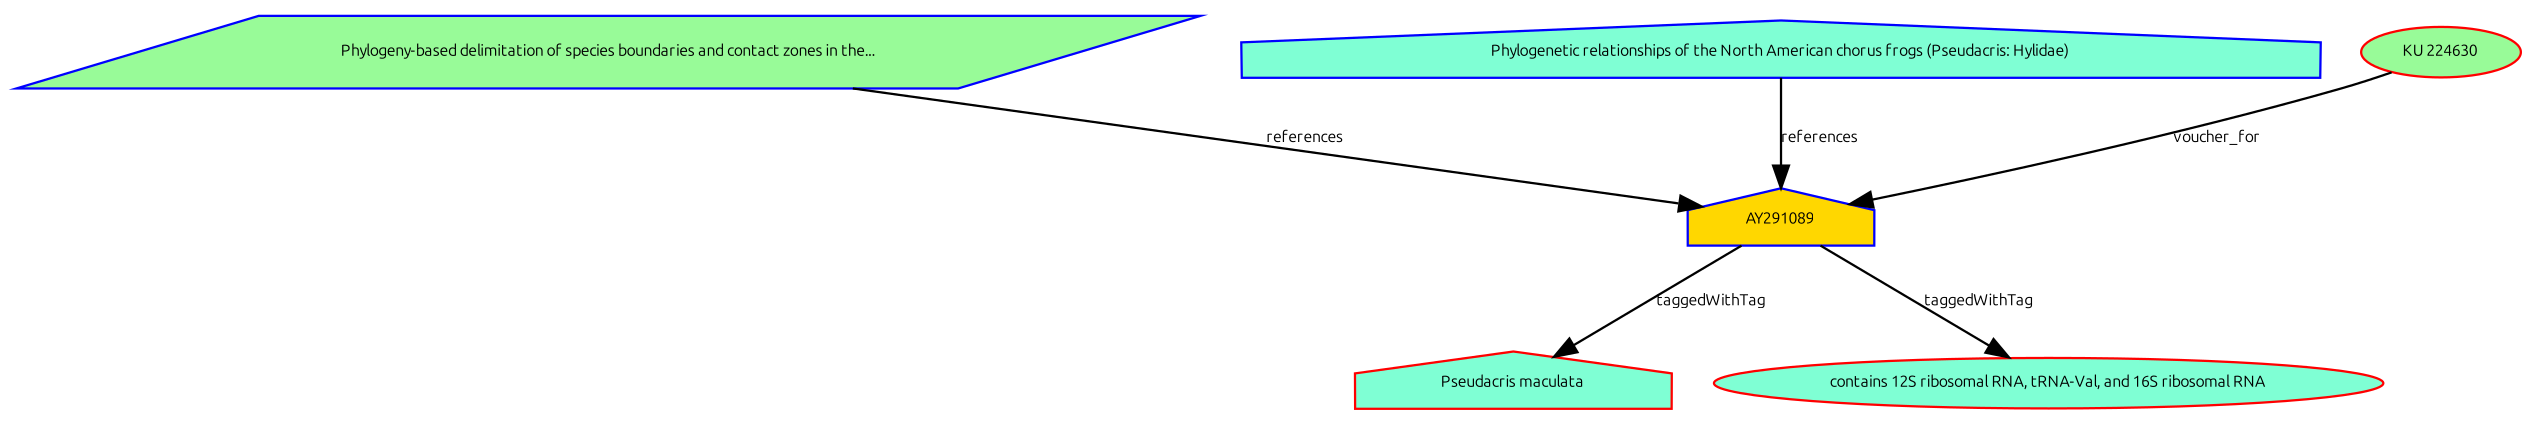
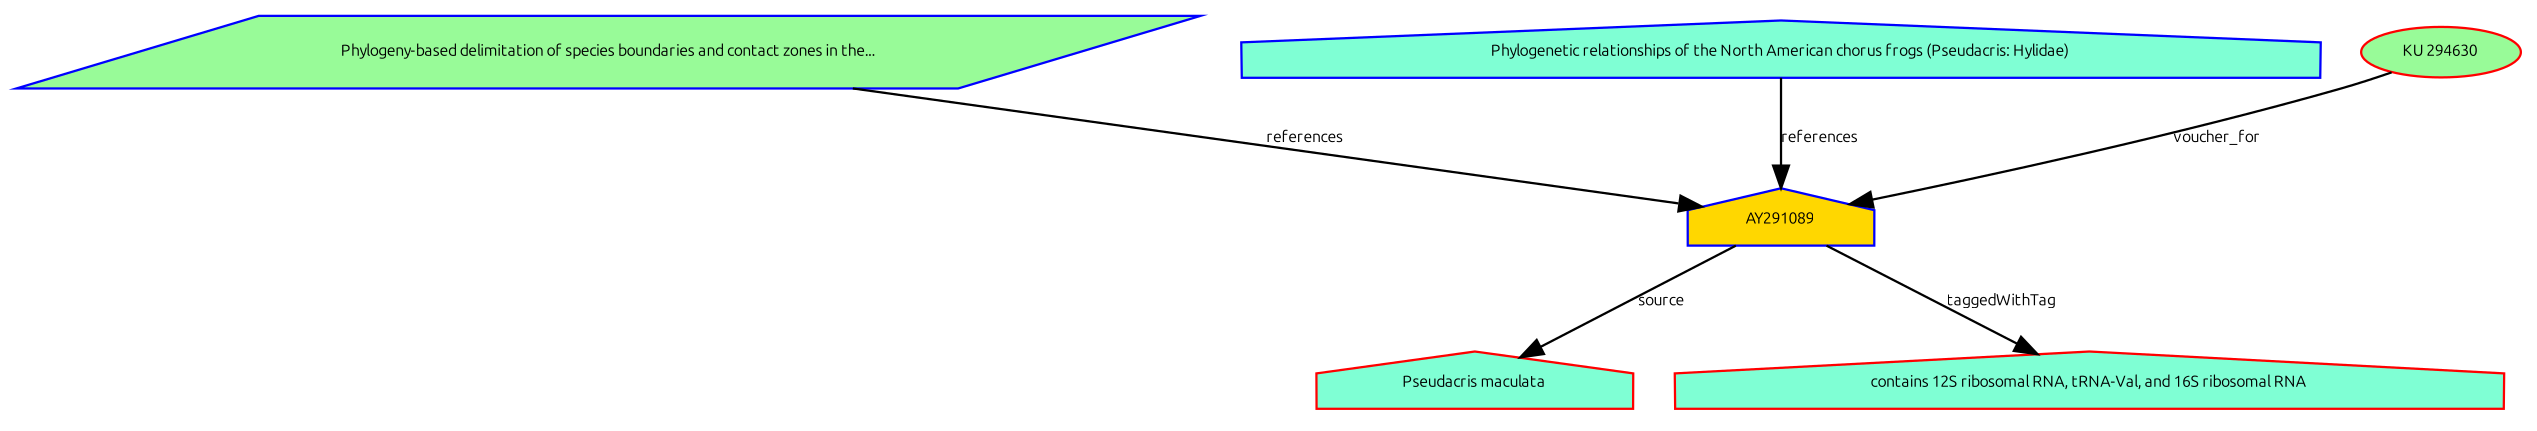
node "KU 224630": label "KU 224630" -> "KU 294630"
edge "AY291089" -> "Pseudacris maculata": label "taggedWithTag" -> "source"
node "contains 12S ribosomal RNA, tRNA-Val, and 16S ribosomal RNA": shape ellipse -> house
